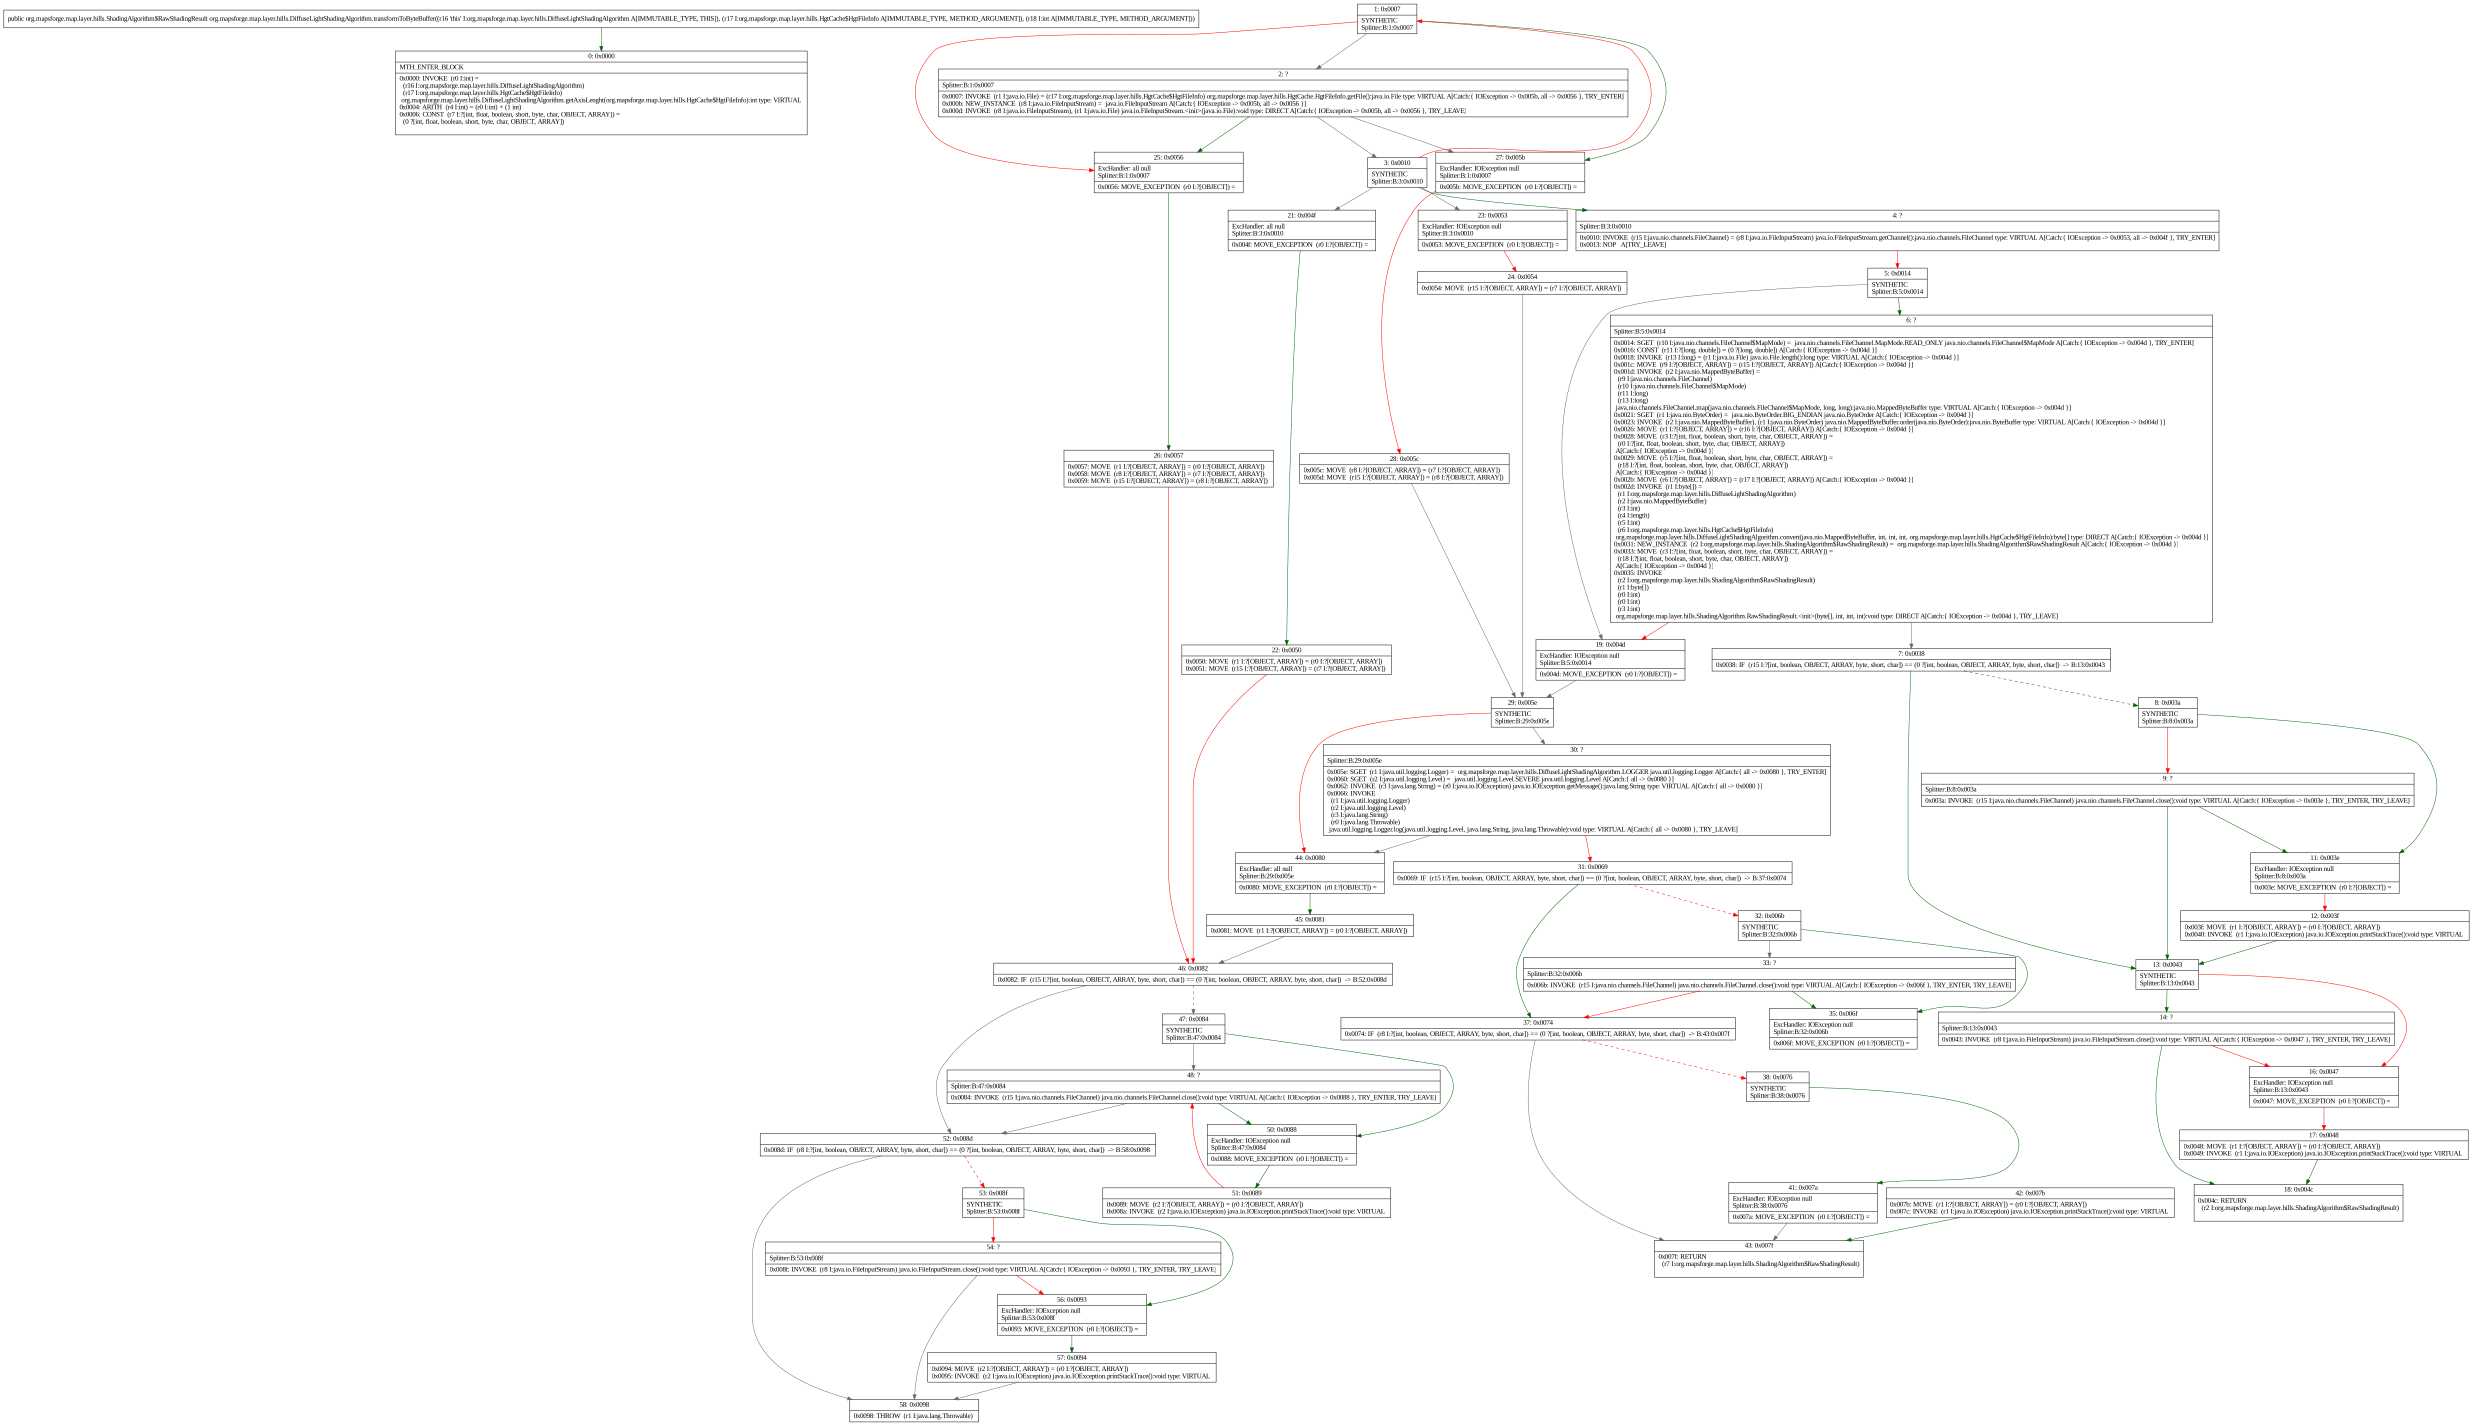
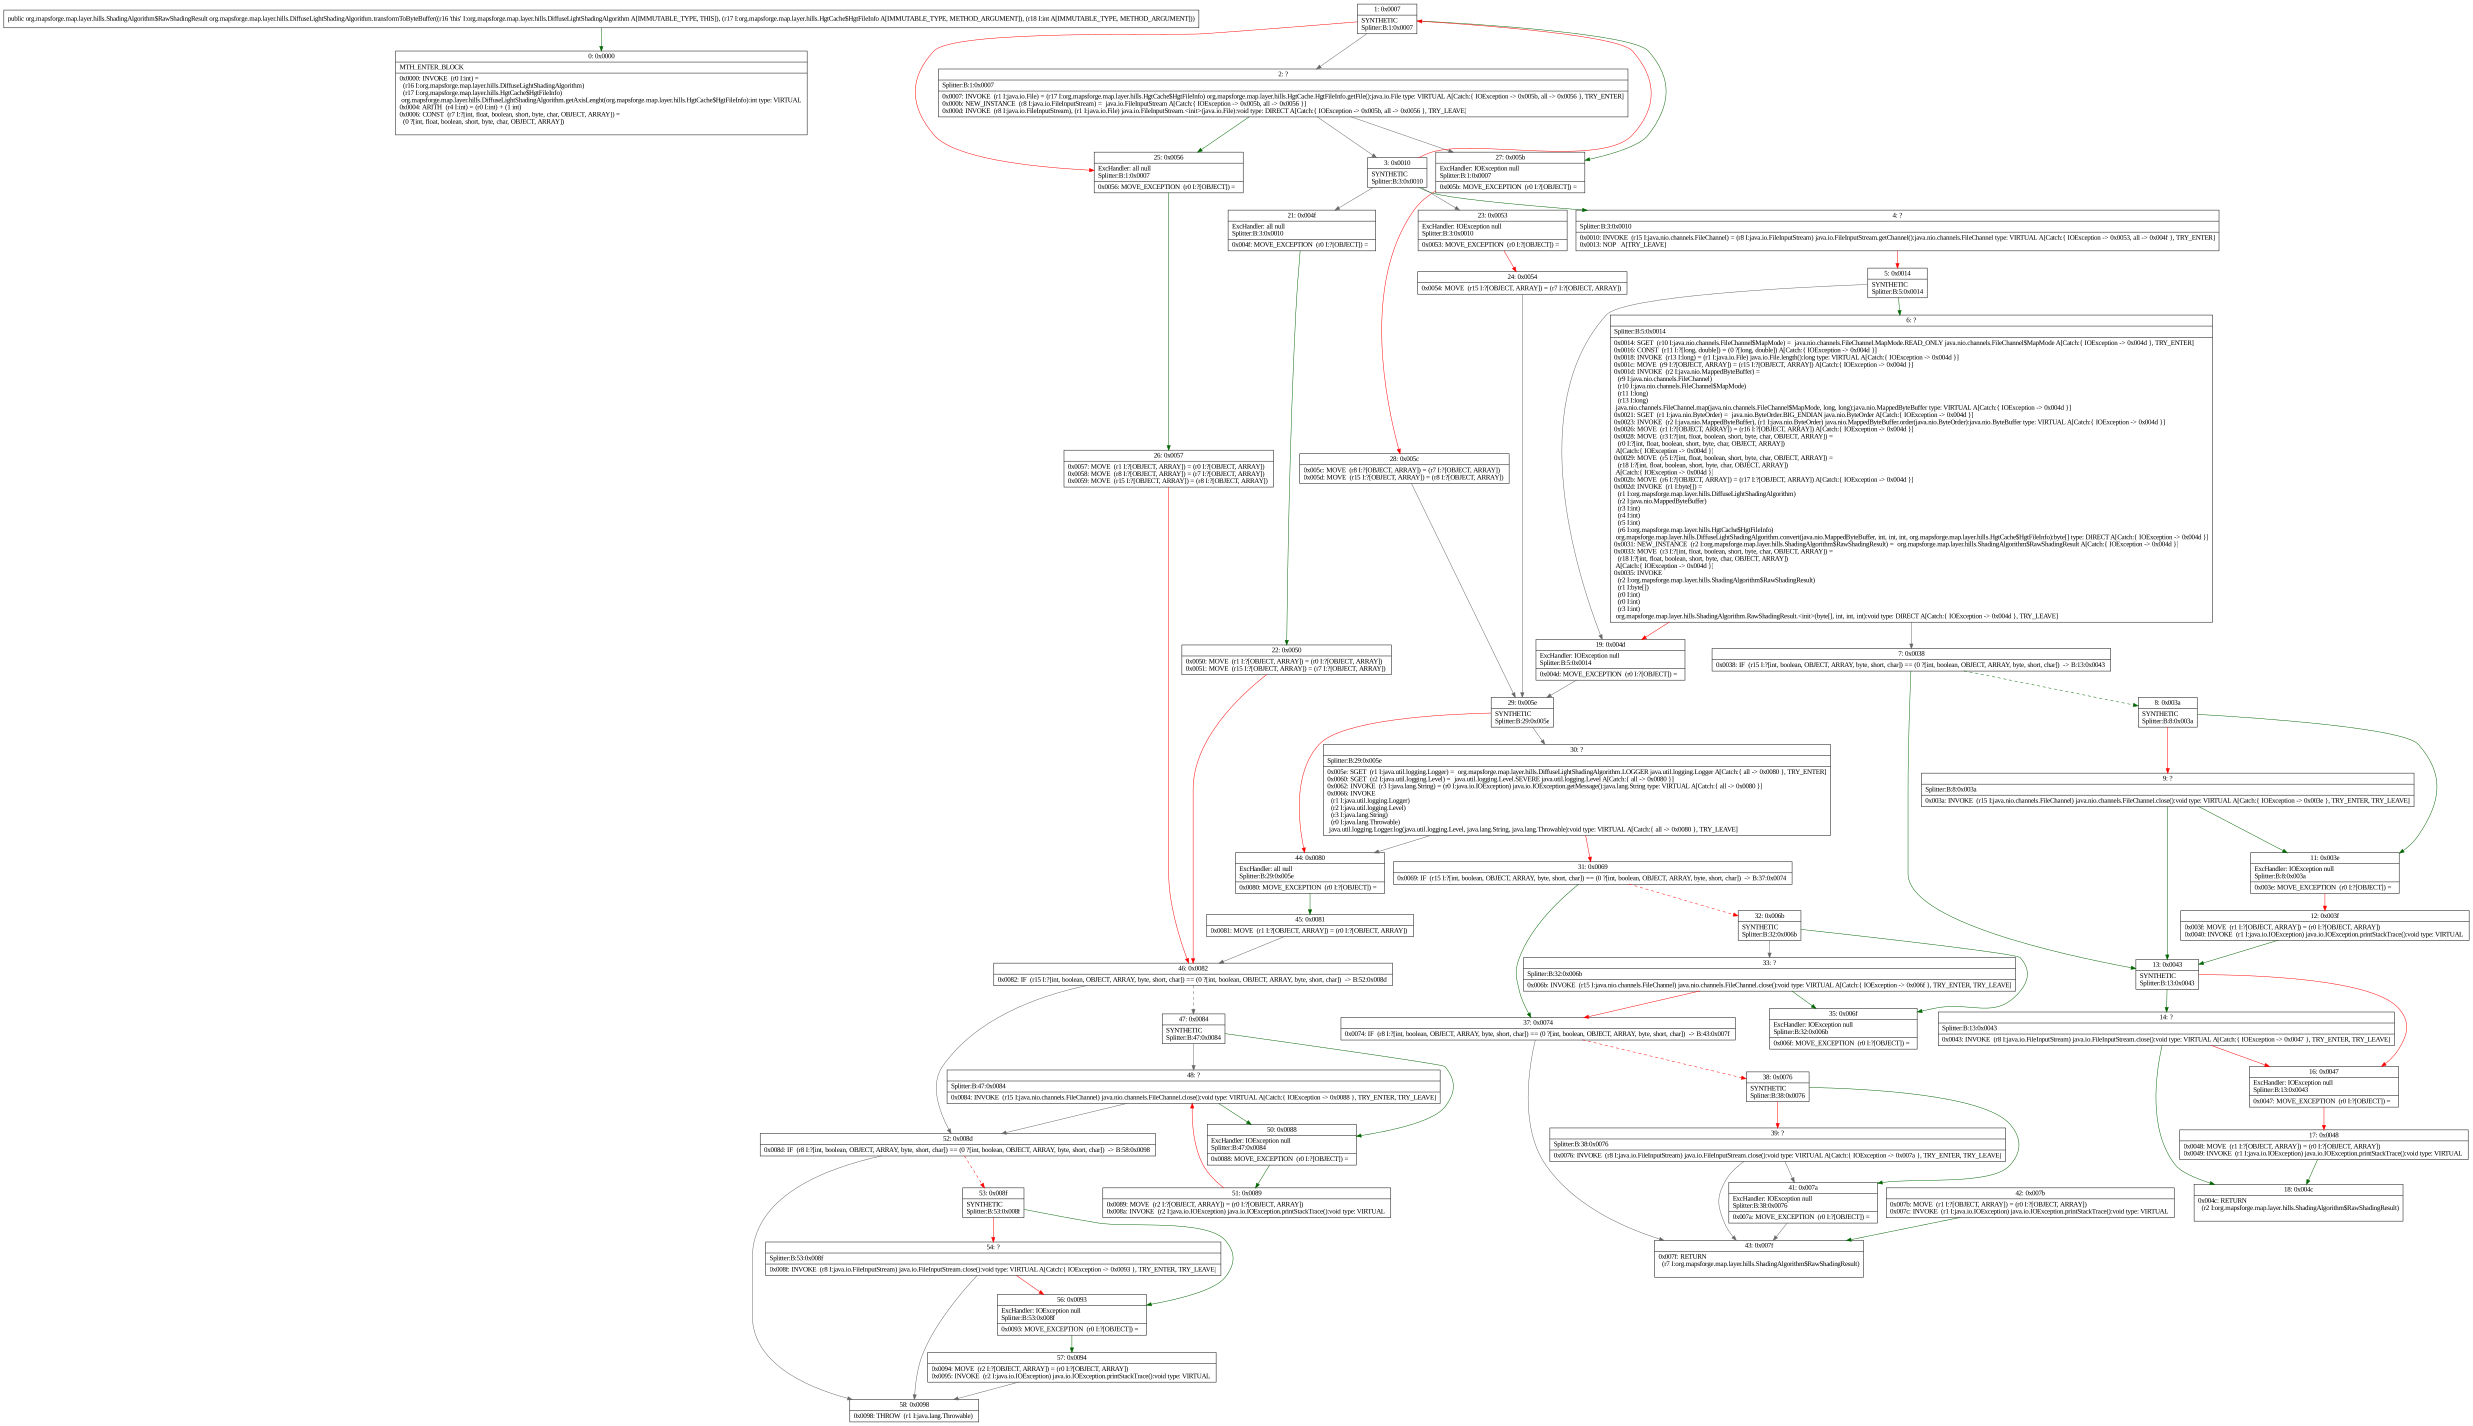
node "6: ?": text "(r4 I:length)" -> "(r4 I:int)"
node "39: ?": added
